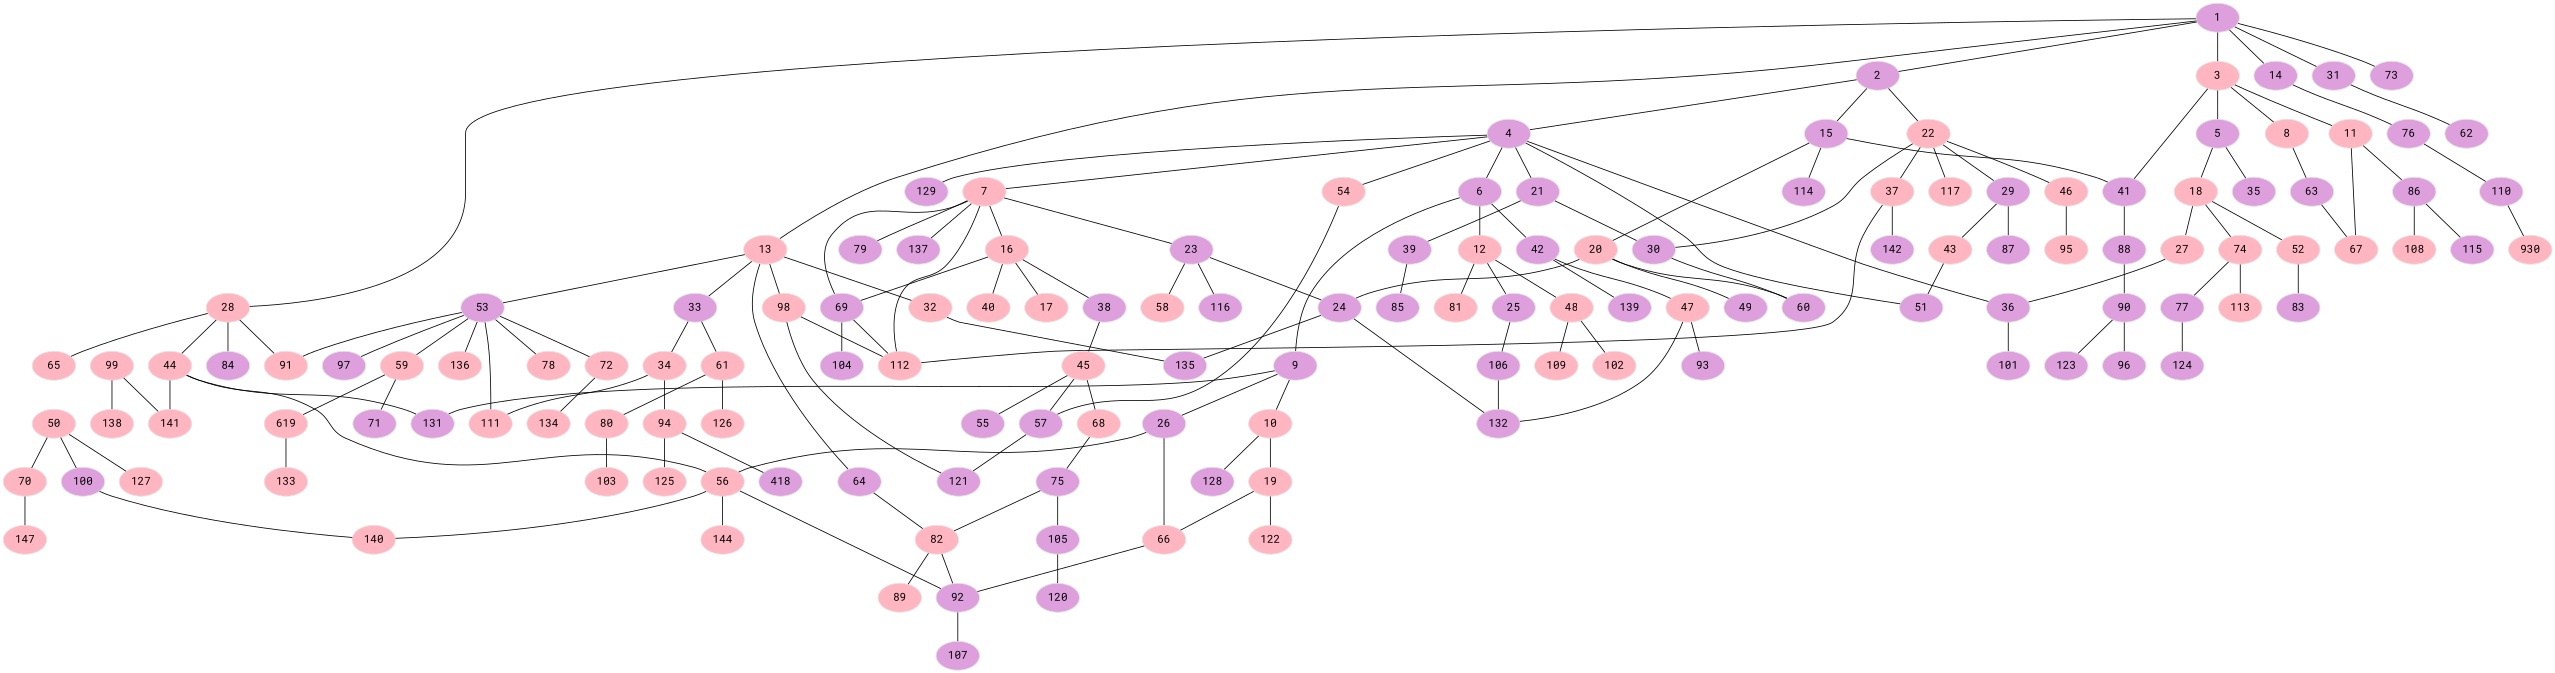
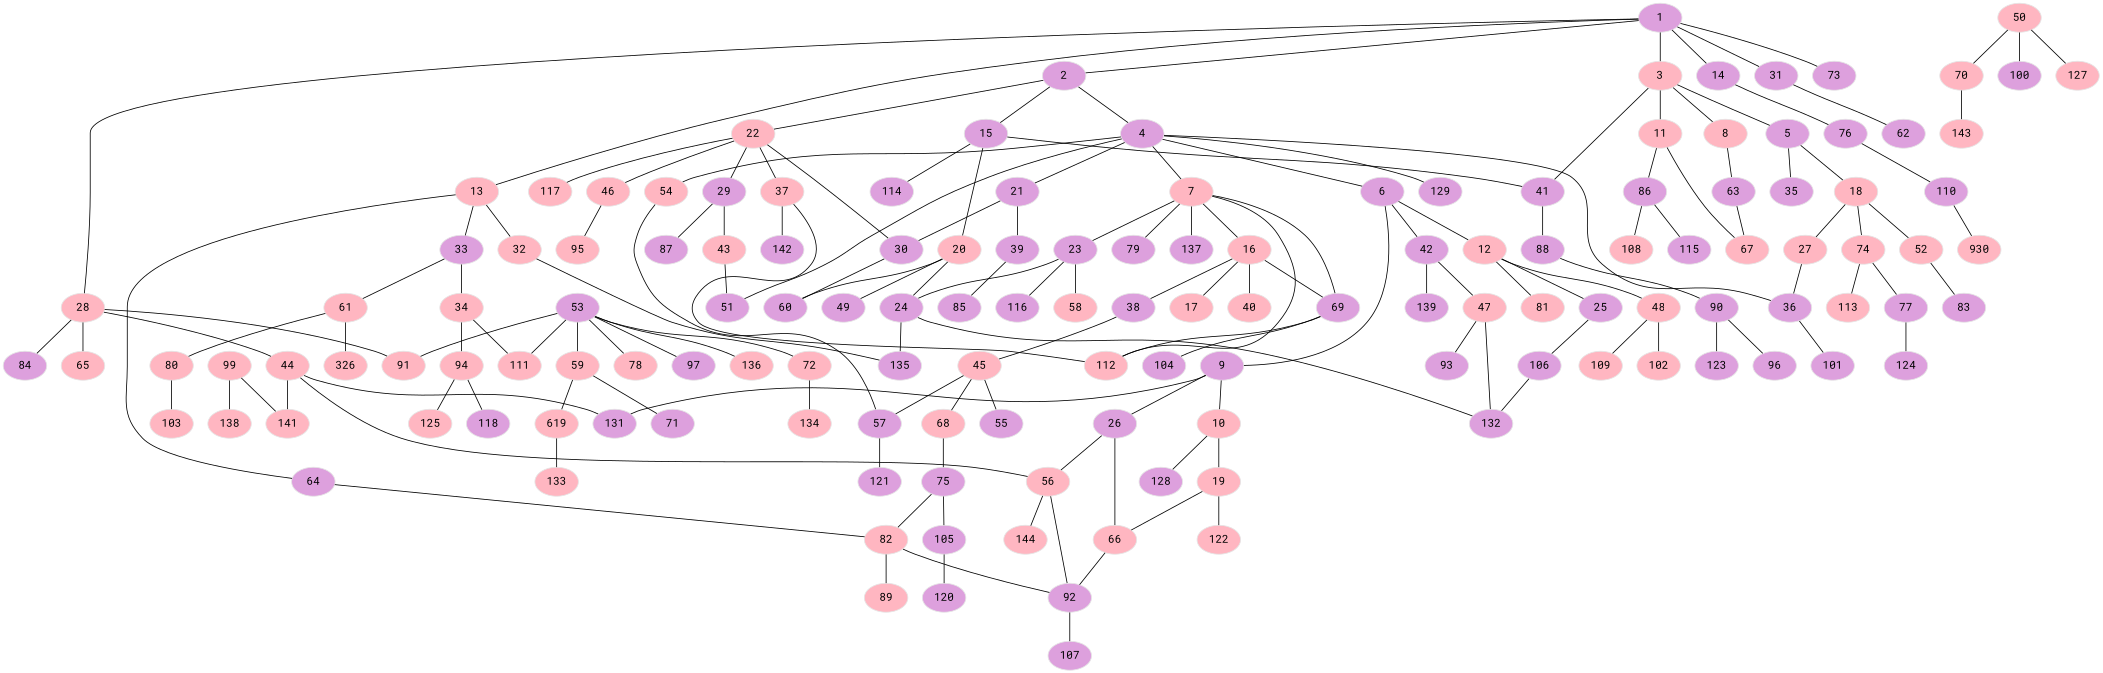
edge "13" -- "53": removed
node "98": removed
node "126": label "126" -> "326"
node "418": label "418" -> "118"
node "147": label "147" -> "143"
node "140": removed
